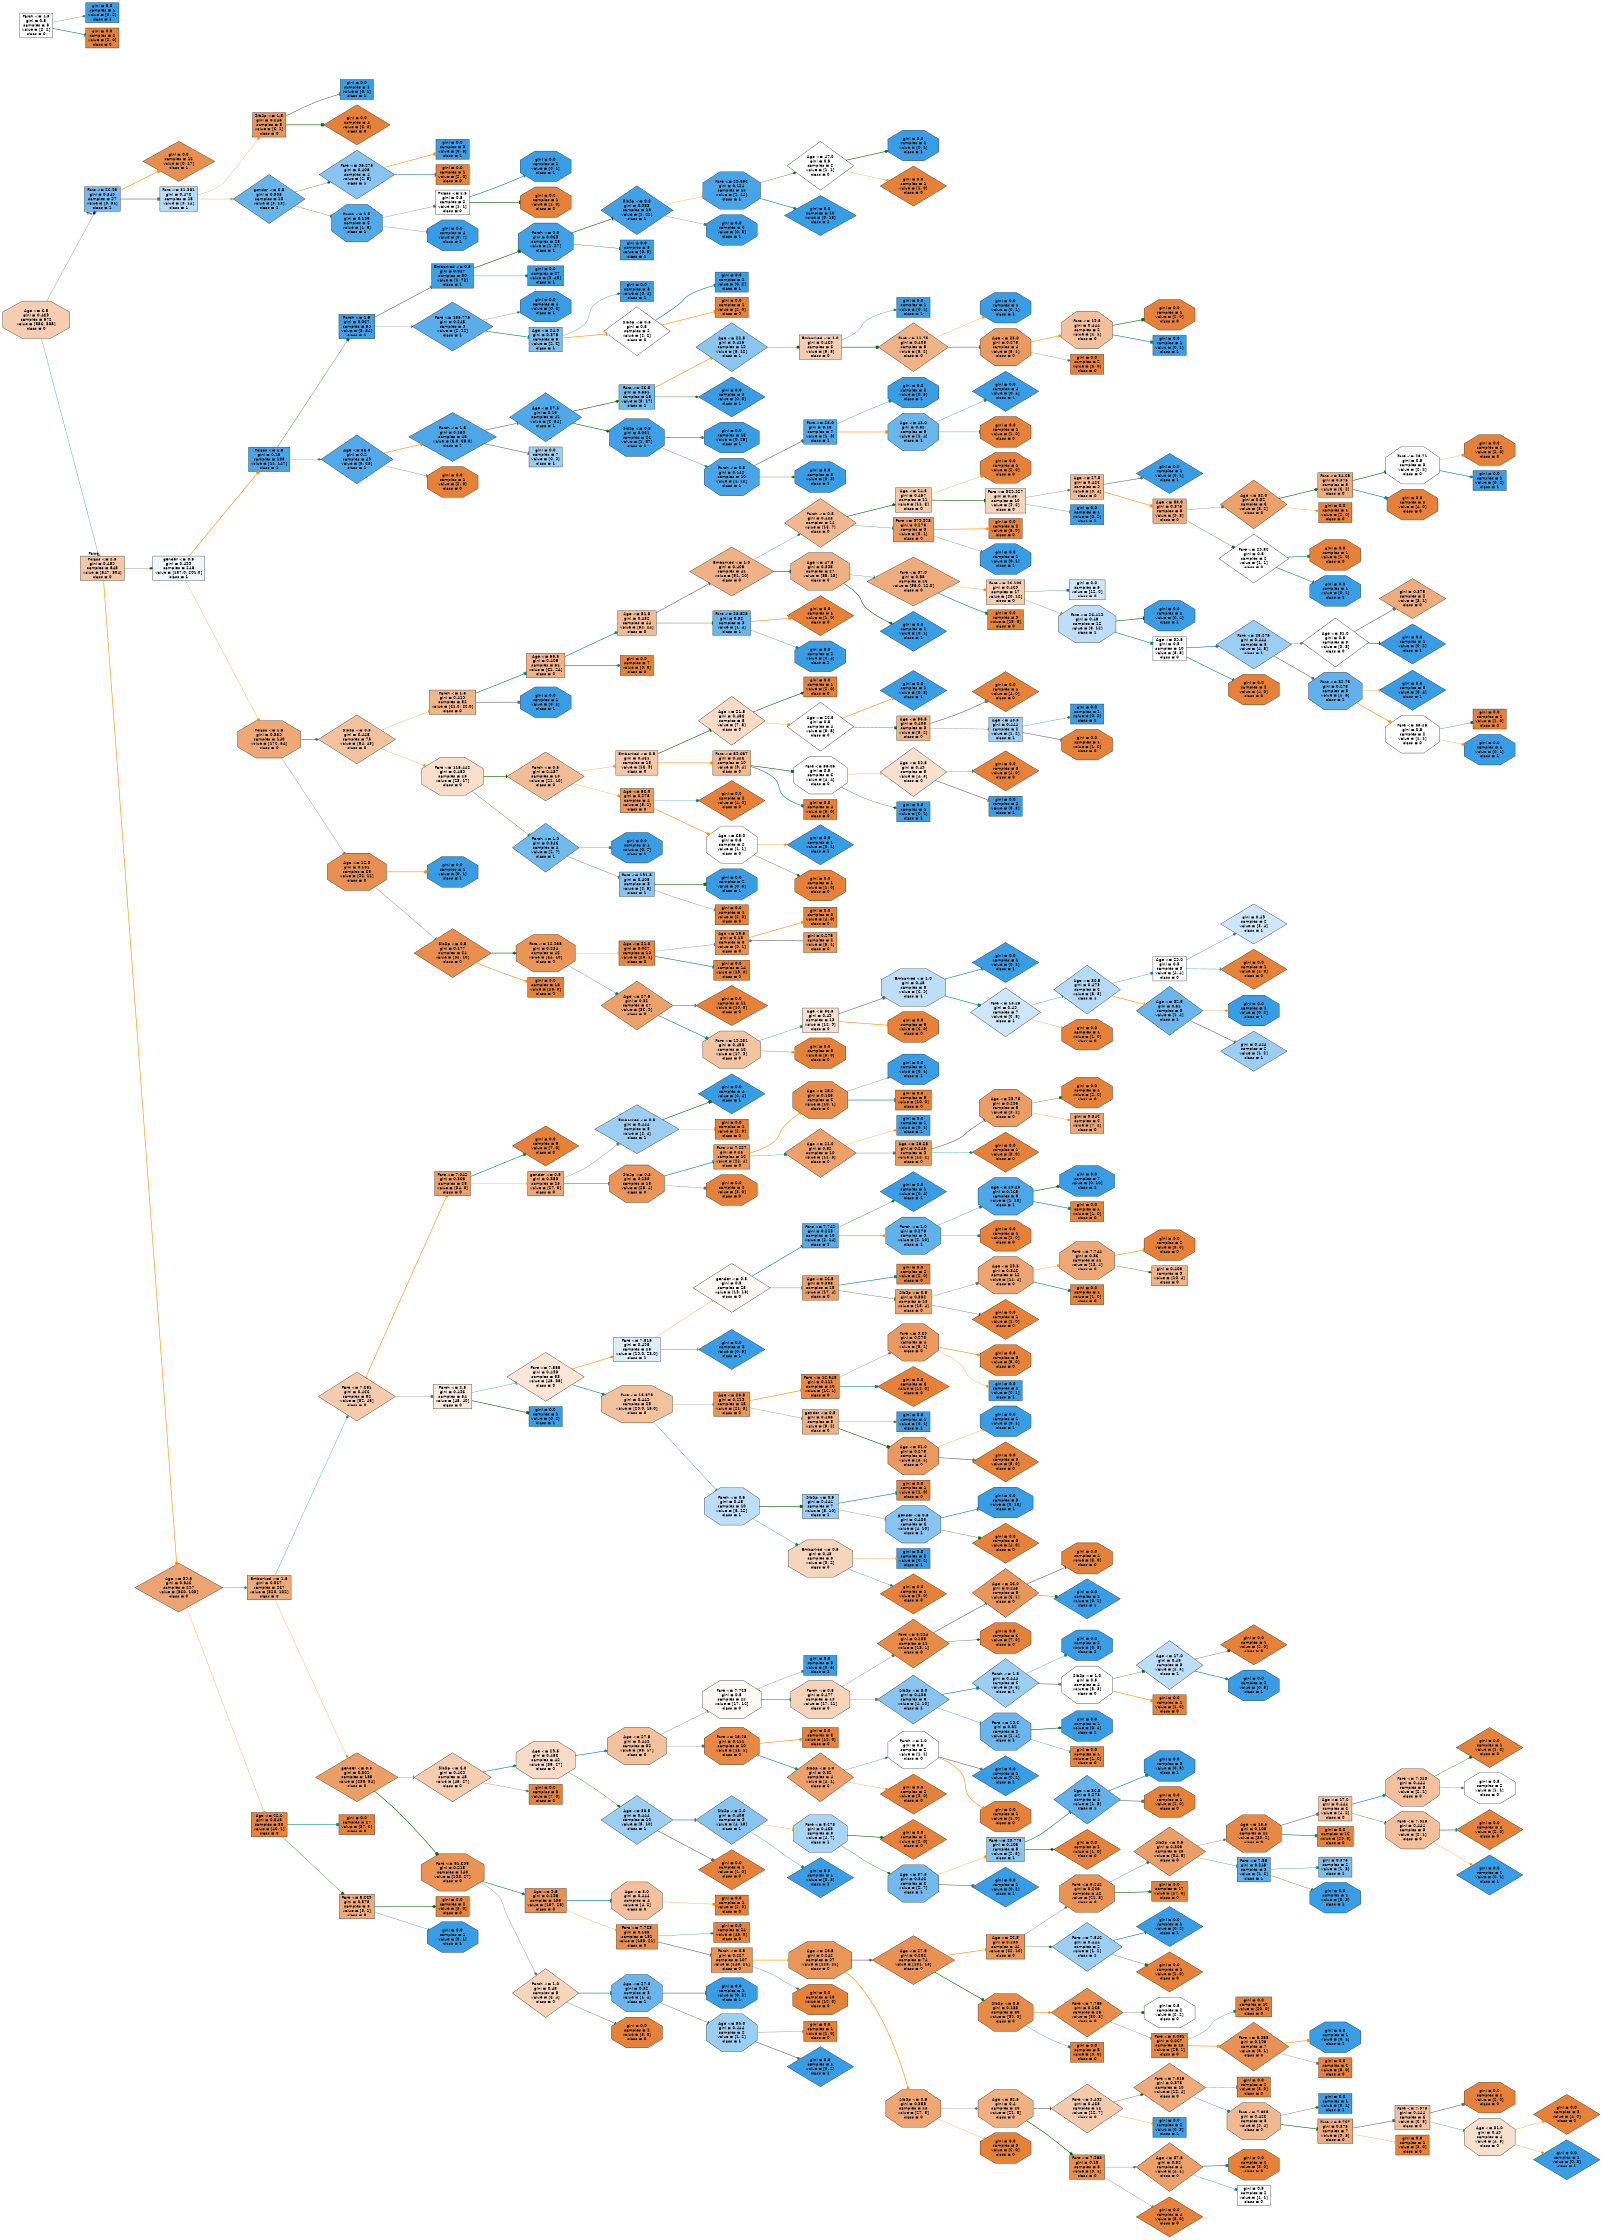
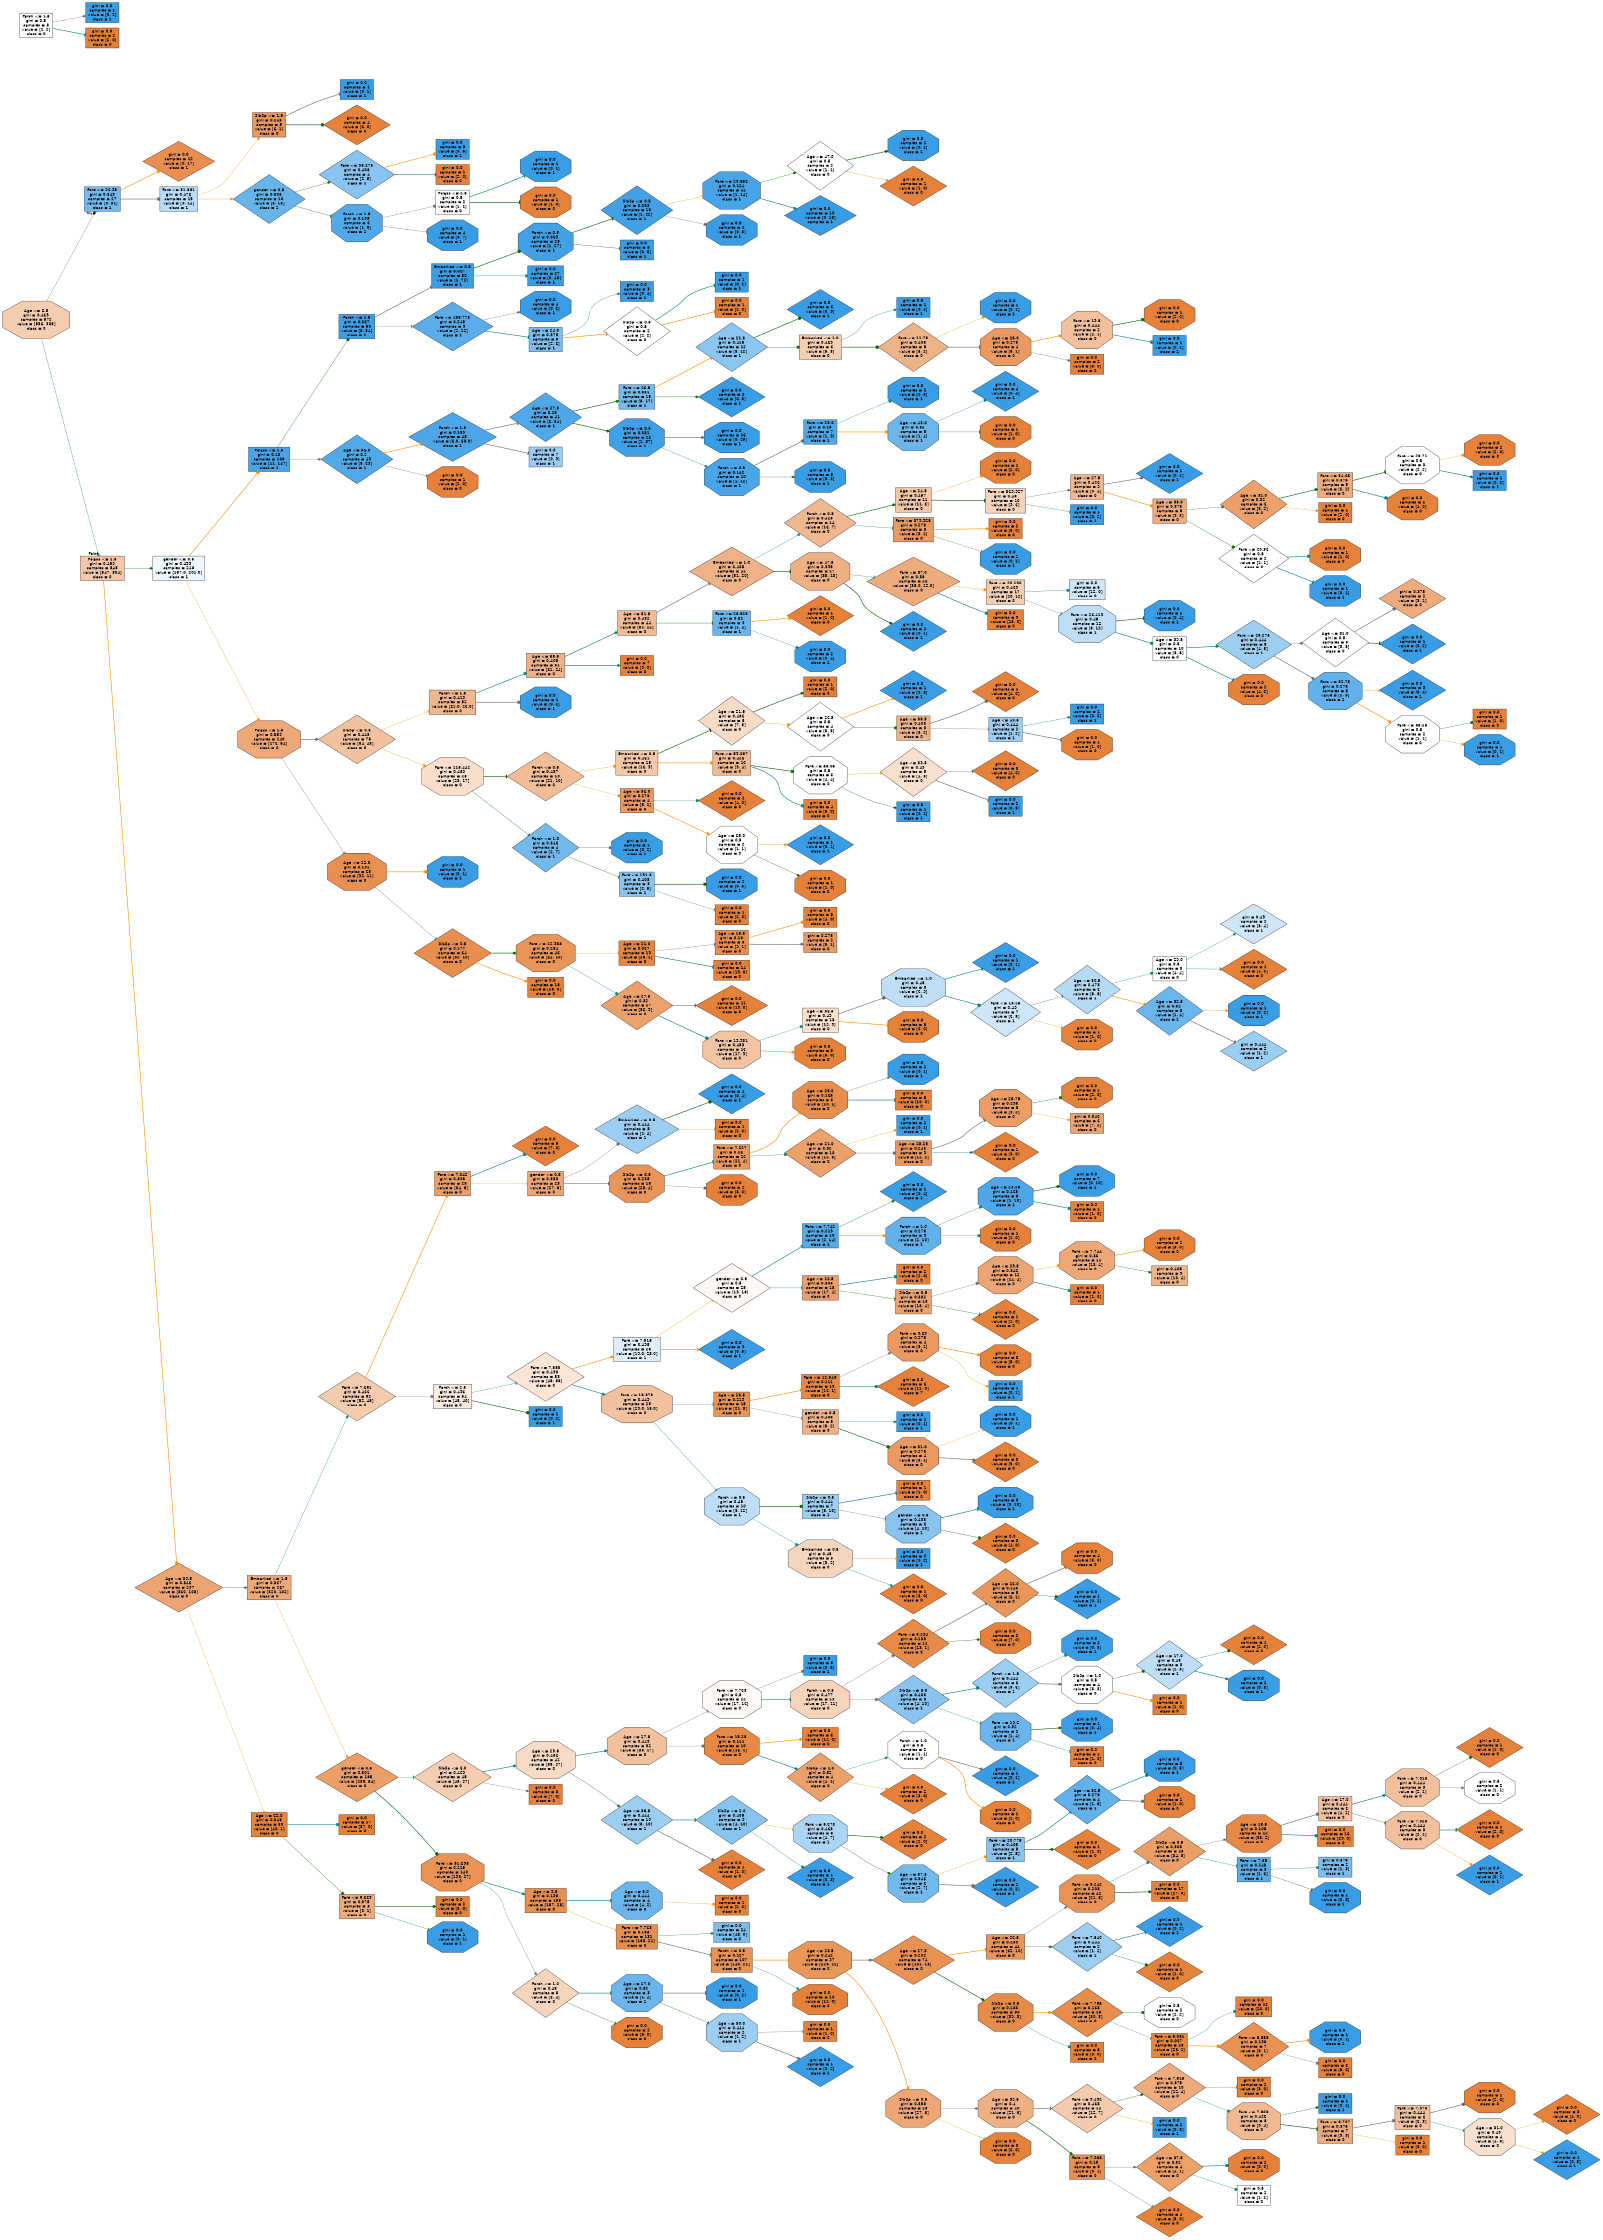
node "gini = 0.0 samples = 10 value = [0, 13] class = 1": label "gini = 0.0 samples = 10 value = [0, 13] class = 1" -> "gini = 0.0 samples = 10 value = [0, 13] samples = 1"
node "gini = 0.0 samples = 6 value = [0, 9] class = 1": added
edge "gini = 0.278 samples = 2 value = [5, 1] class = 0" -> "Age <= 18.5 gini = 0.18 samples = 5 value = [9, 1] class = 0": reversed
node "gini = 0.0 samples = 6 value = [11, 0] class = 0": label "gini = 0.0 samples = 6 value = [11, 0] class = 0" -> "gini = 0.0 samples = 6 value = [11, 0] class = 7"
node "Age <= 8.0 gini = 0.444 samples = 4 value = [4, 2] class = 0": fillcolor #f2c09c -> #6ab6ec
node "gini = 0.0 samples = 24 value = [43, 0] class = 0": fillcolor #e58139 -> #7bbeee
